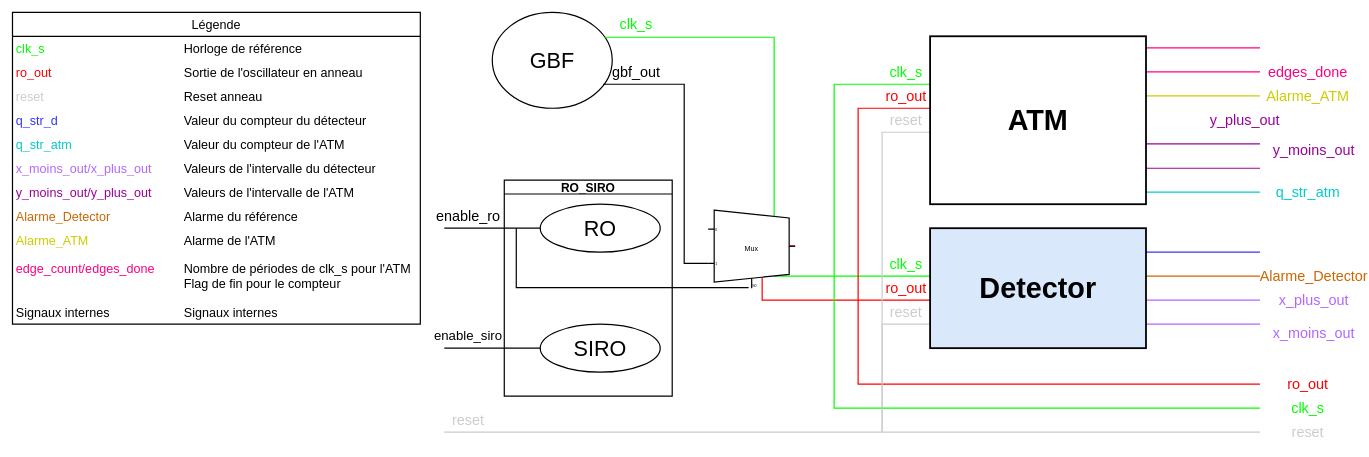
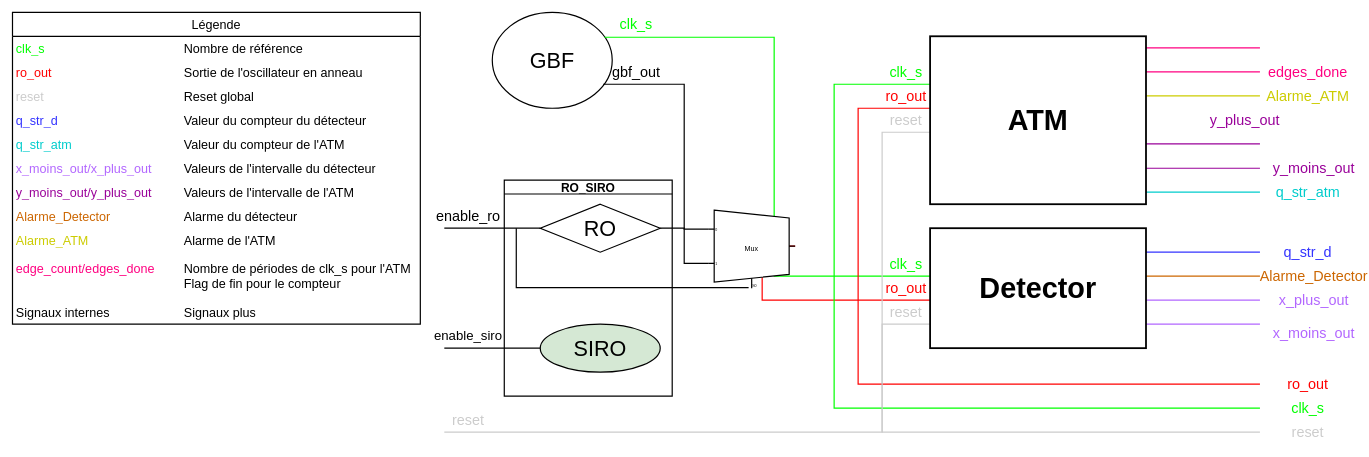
node "clk_s Horloge de référence": label "clk_s Horloge de référence" -> "clk_s Nombre de référence"
node "reset Reset anneau": label "reset Reset anneau" -> "reset Reset global"
node "y_moins_out": moved (1314, 150) -> (1314, 168)
node "Alarme_Detector Alarme du référence": label "Alarme_Detector Alarme du référence" -> "Alarme_Detector Alarme du détecteur"
node "RO": shape ellipse -> diamond
edge "RO" -- "Mux": added
node "q_str_d": added
node "Detector": fillcolor #dae8fc -> #ffffff
node "Signaux internes Signaux internes": label "Signaux internes Signaux internes" -> "Signaux internes Signaux plus"
node "SIRO": fillcolor #ffffff -> #d5e8d4
